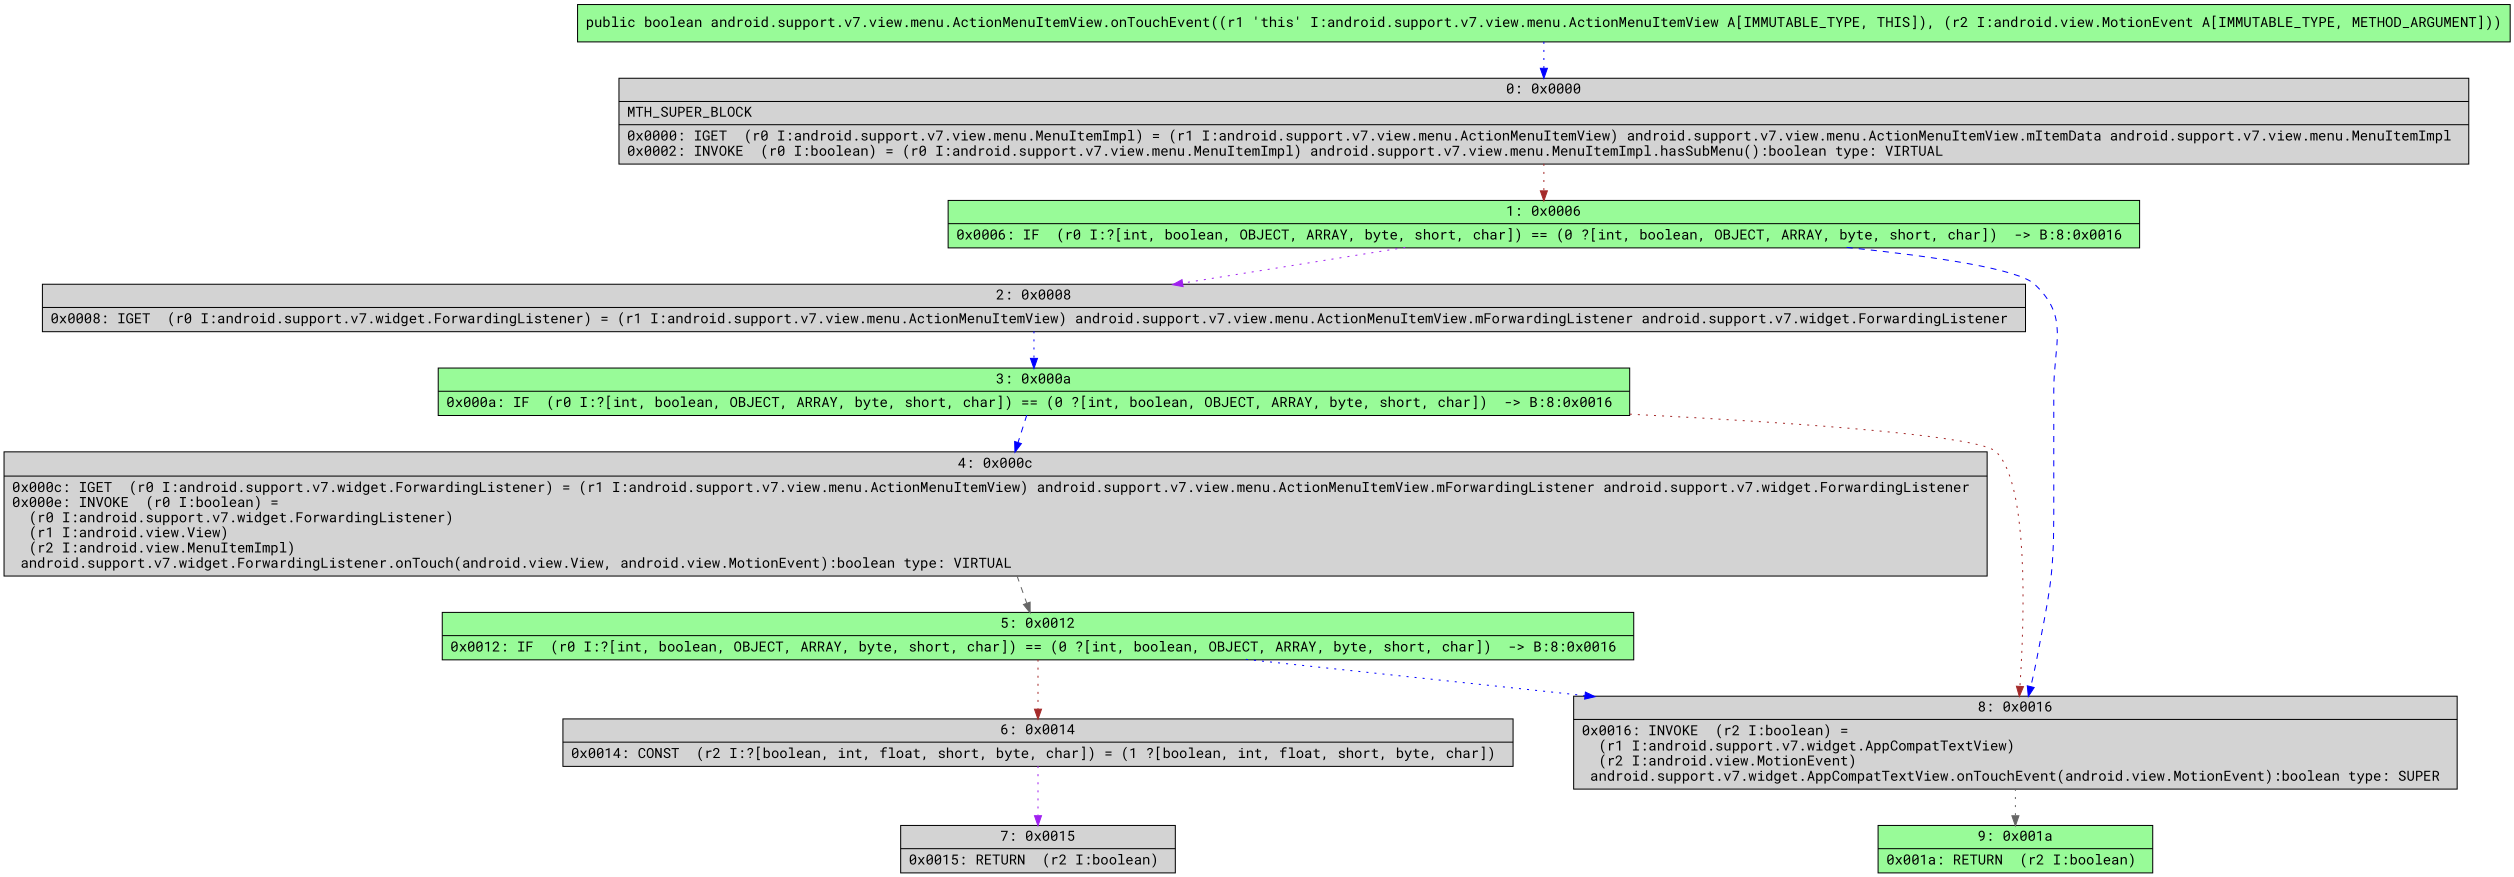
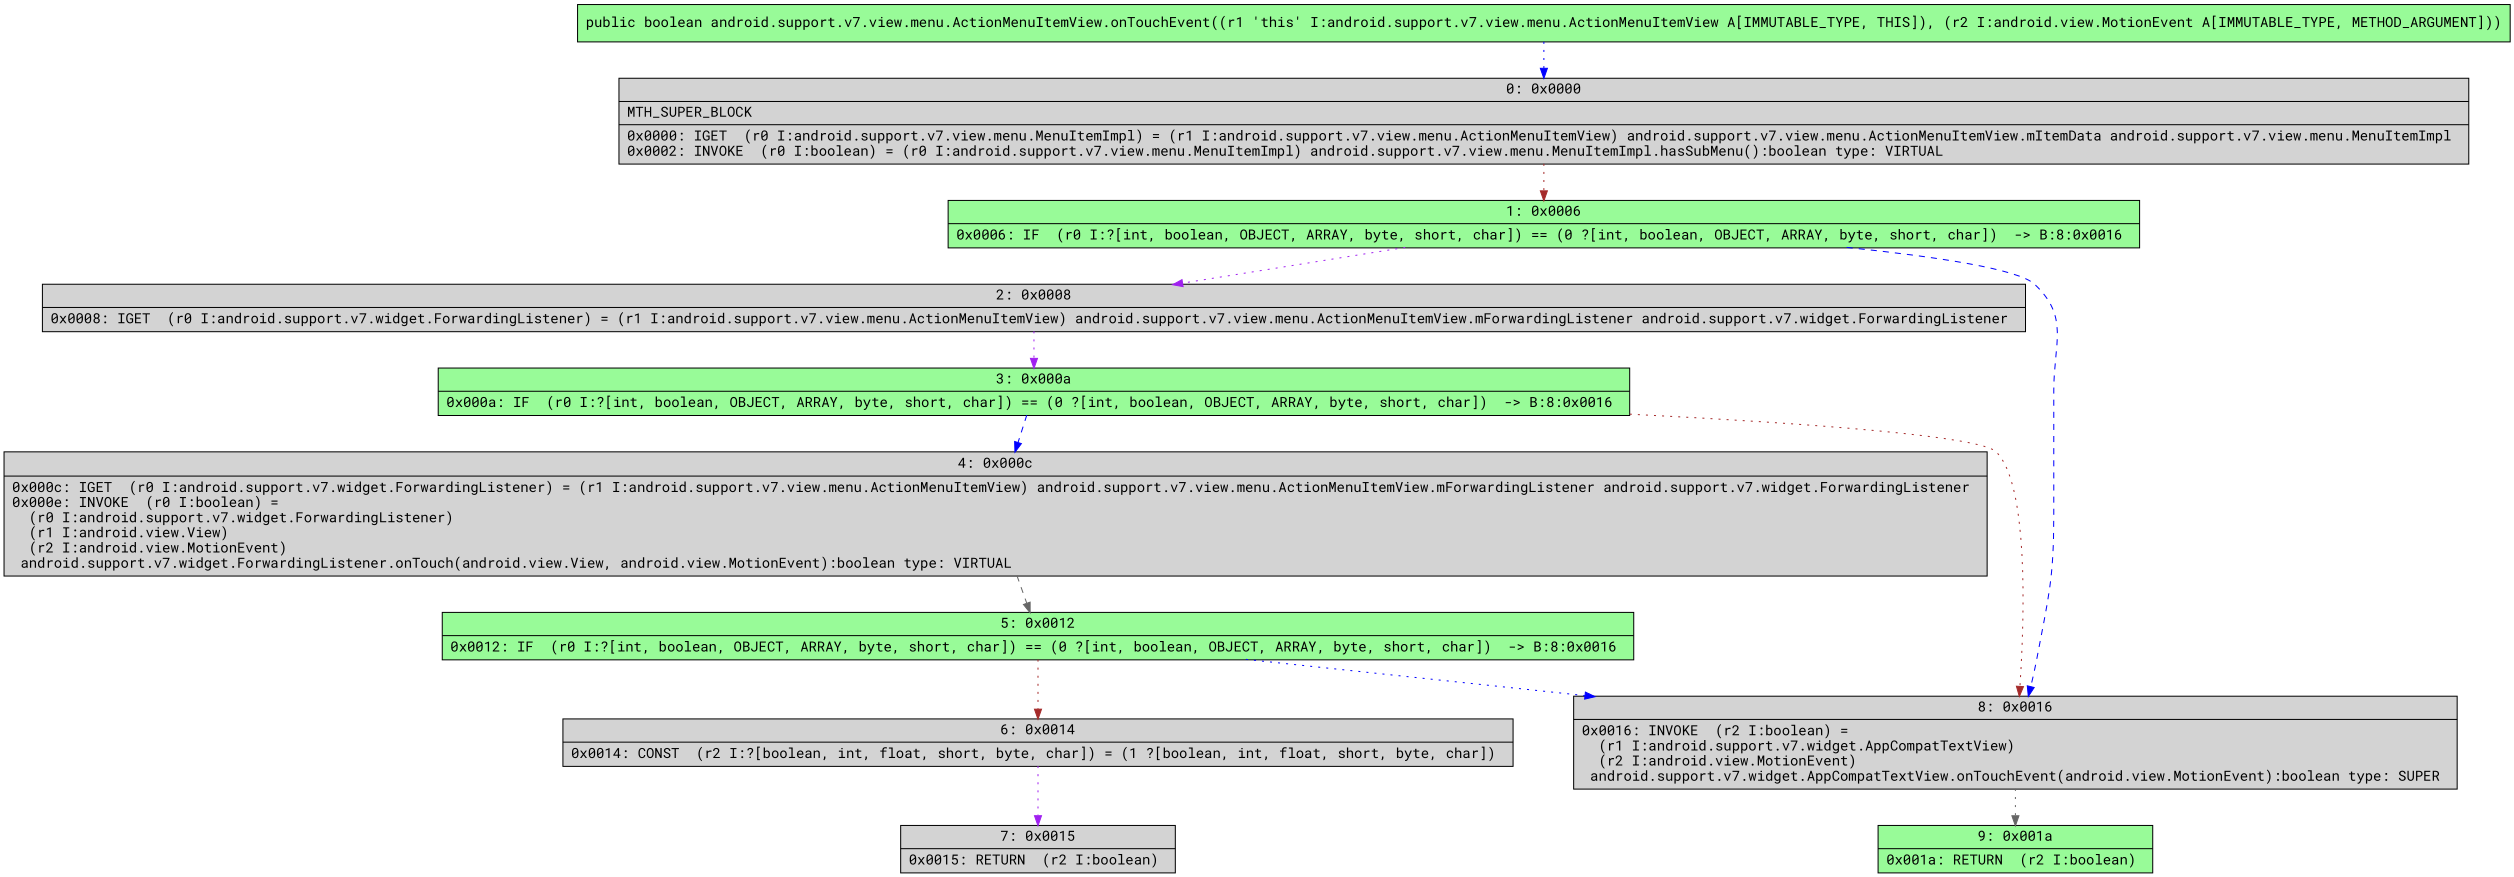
edge "2: 0x0008" -> "3: 0x000a": color blue -> purple
node "4: 0x000c": text "(r2 I:android.view.MenuItemImpl)" -> "(r2 I:android.view.MotionEvent)"
